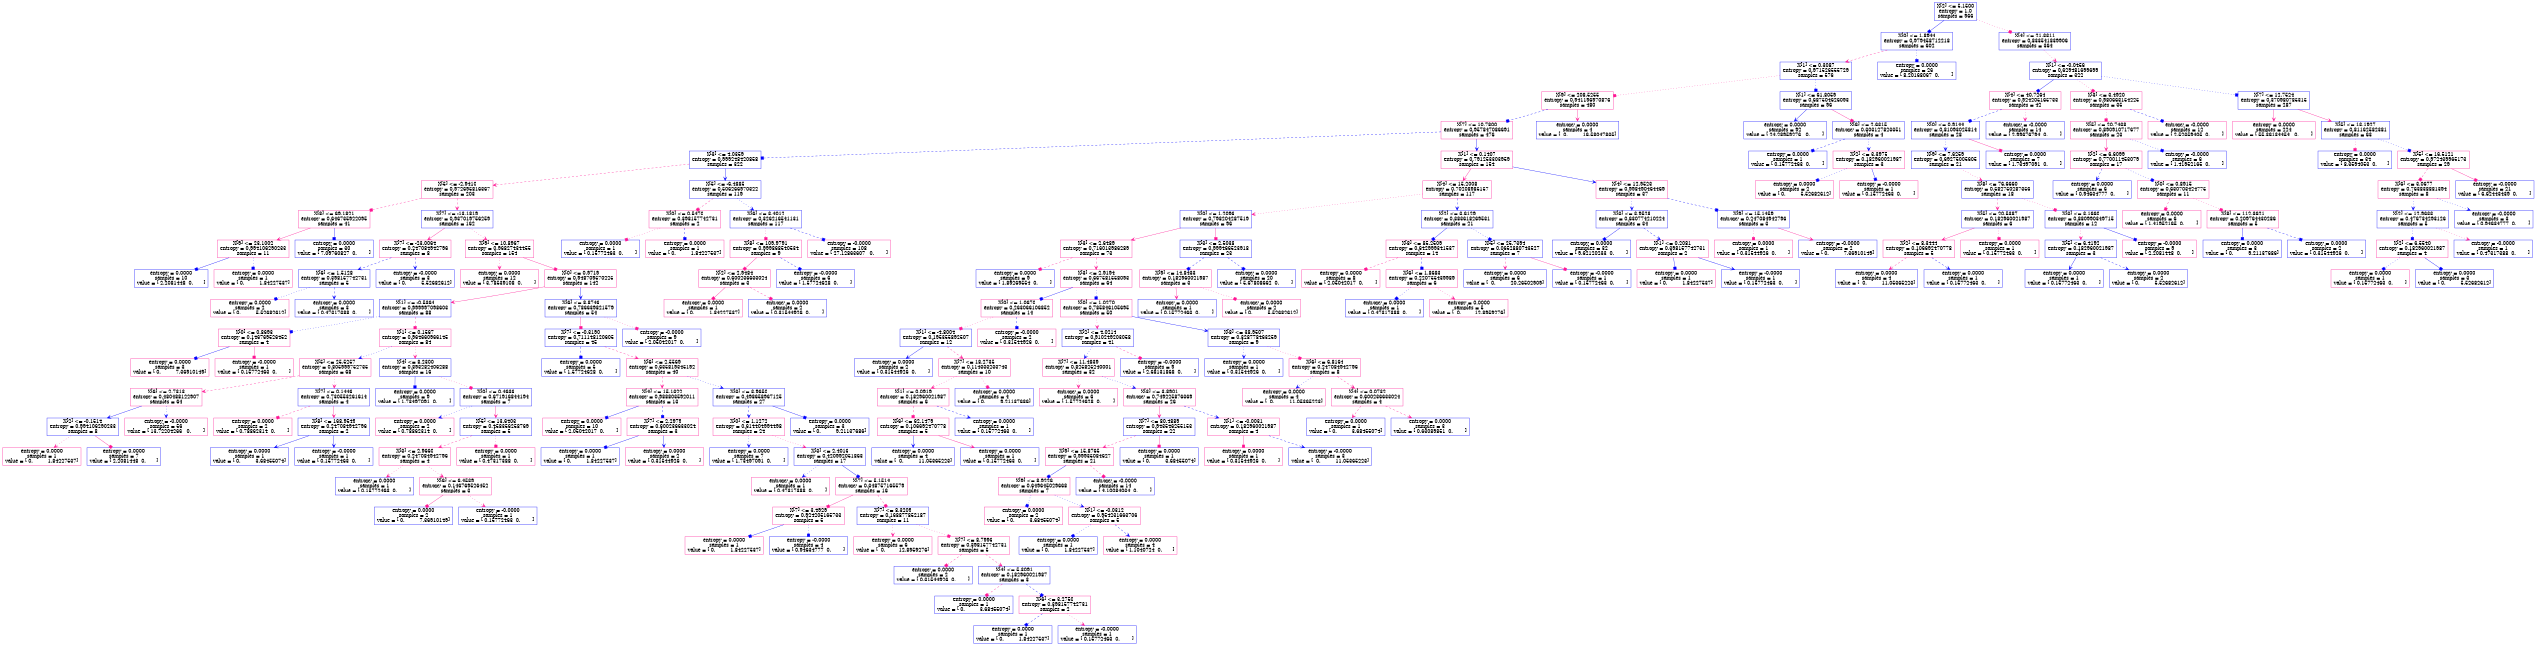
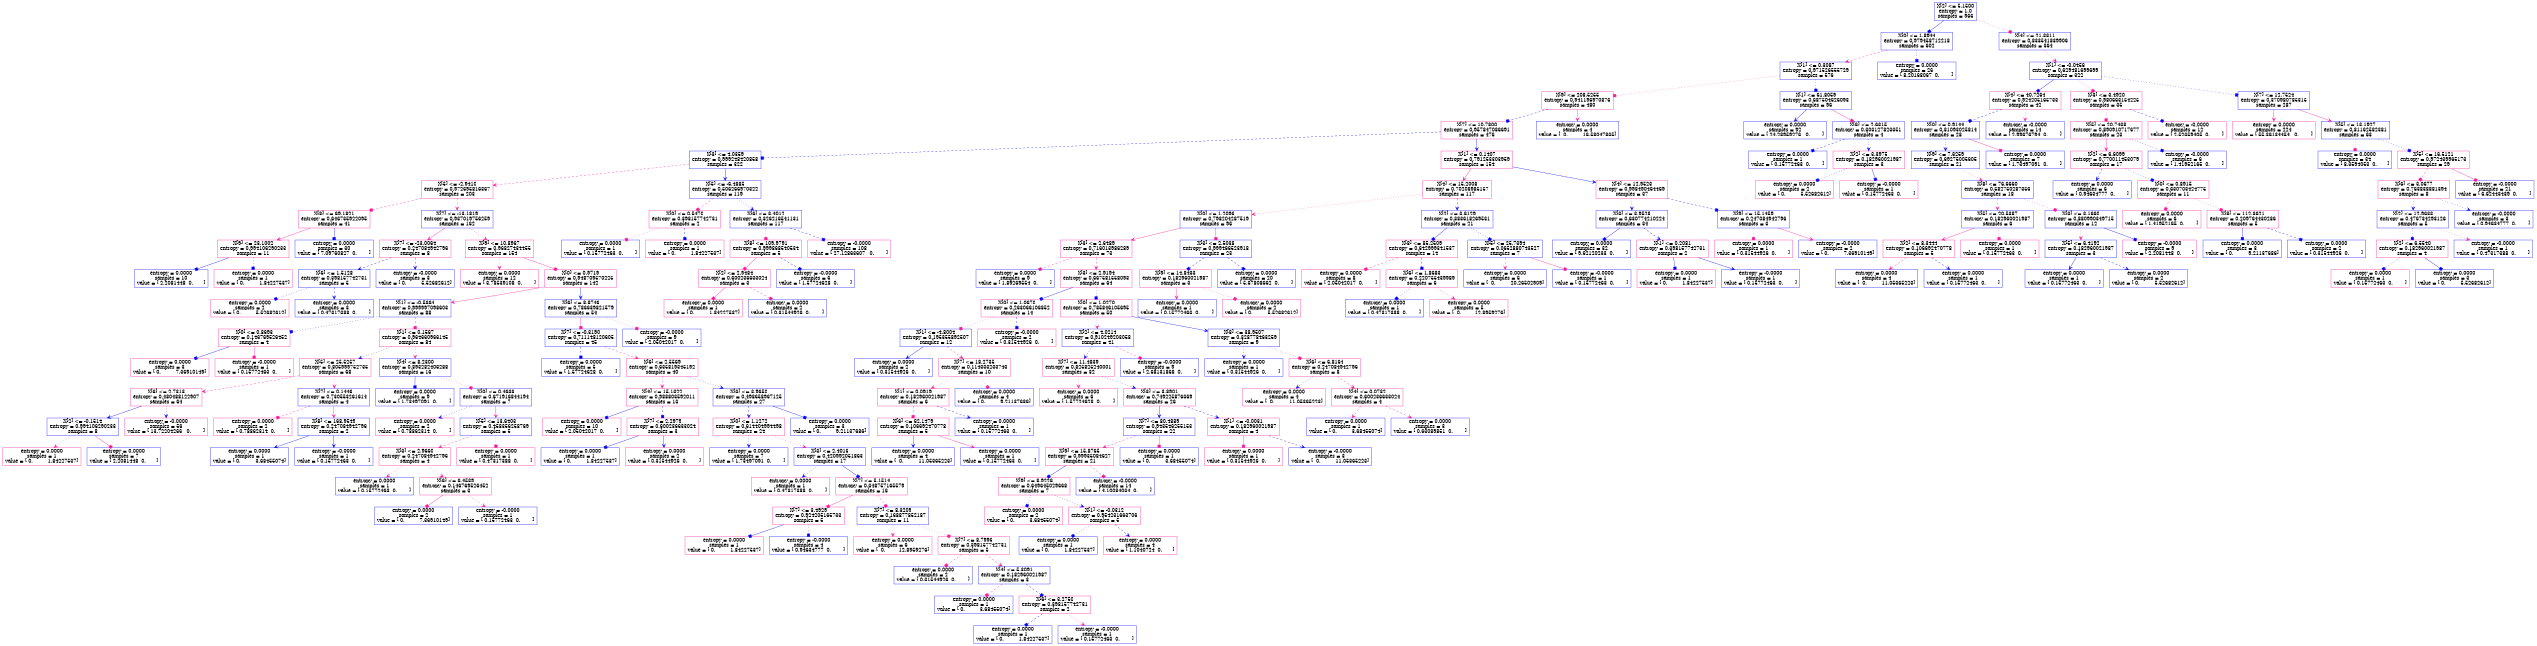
node "X[8] <= 109.9791 entropy = 0.999868540534 samples = 9": label "X[8] <= 109.9791 entropy = 0.999868540534 samples = 9" -> "X[8] <= 109.9791 entropy = 0.999868540534 samples = 5"
edge "X[3] <= 3.8901 entropy = 0.749225876369 samples = 26" -> "X[7] <= 80.4889 entropy = 0.943546255153 samples = 22": color deeppink -> blue
